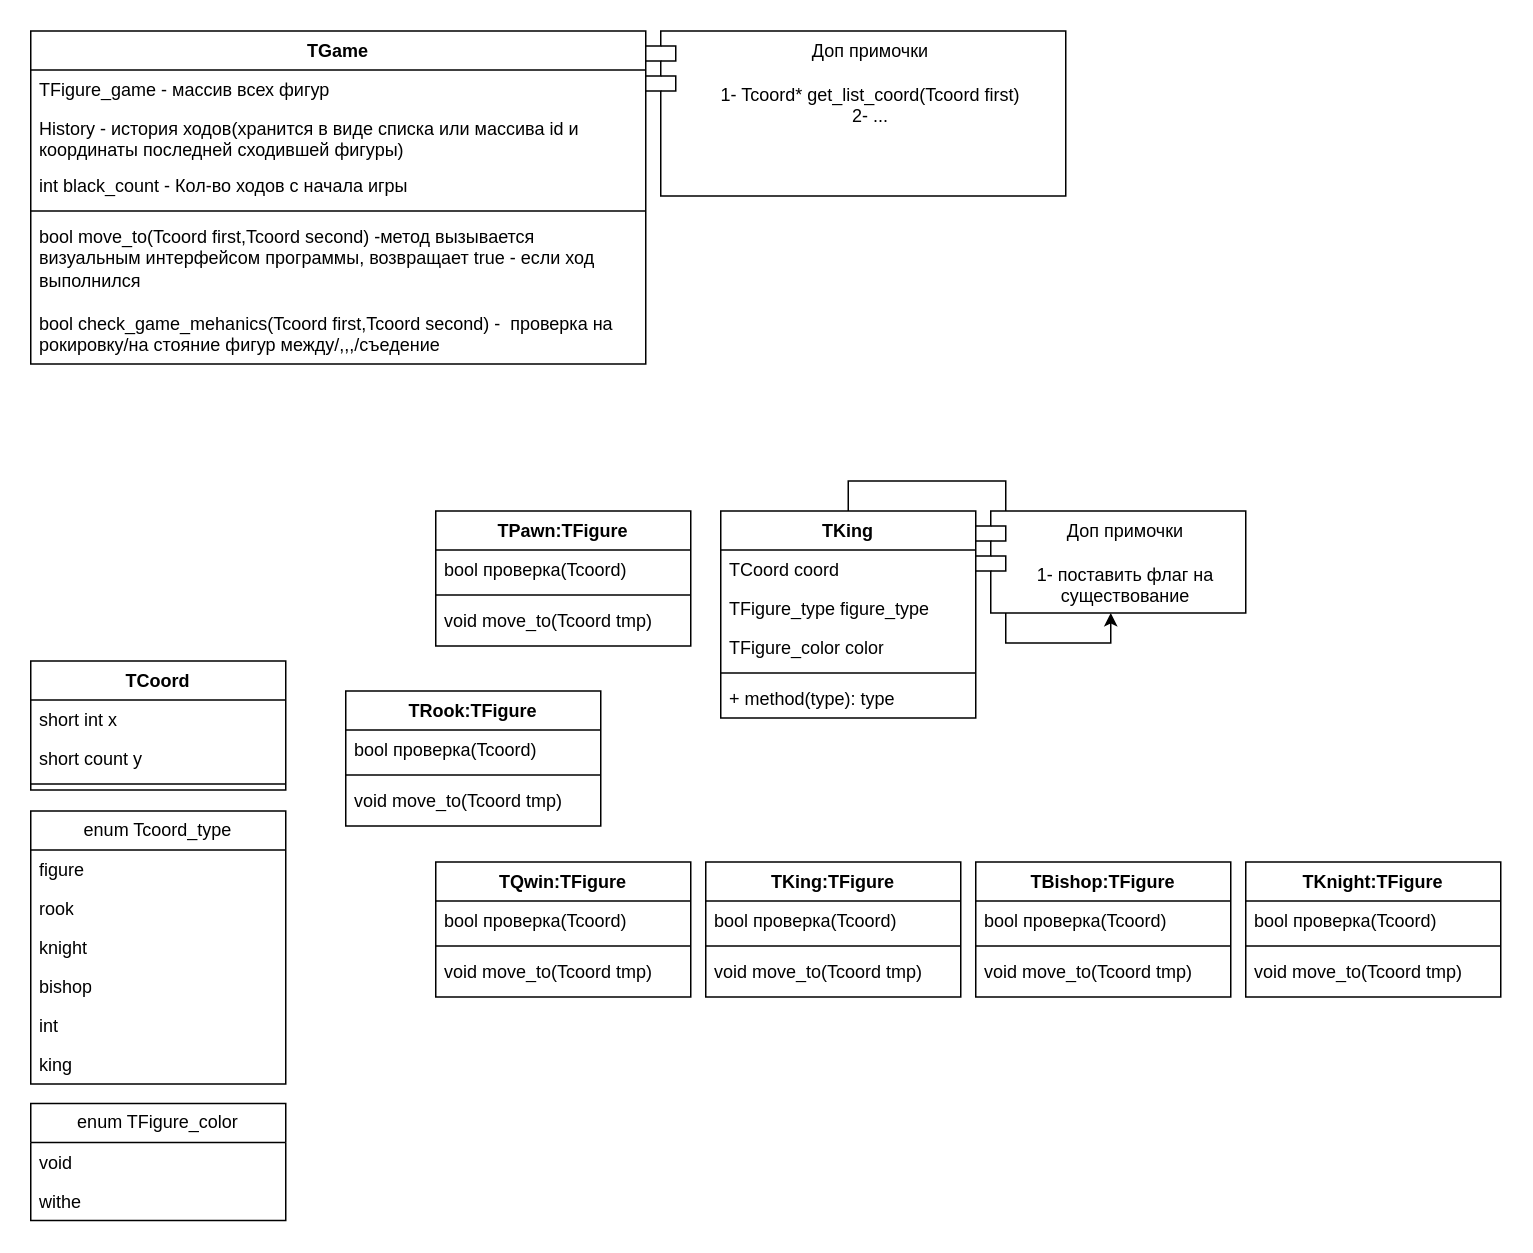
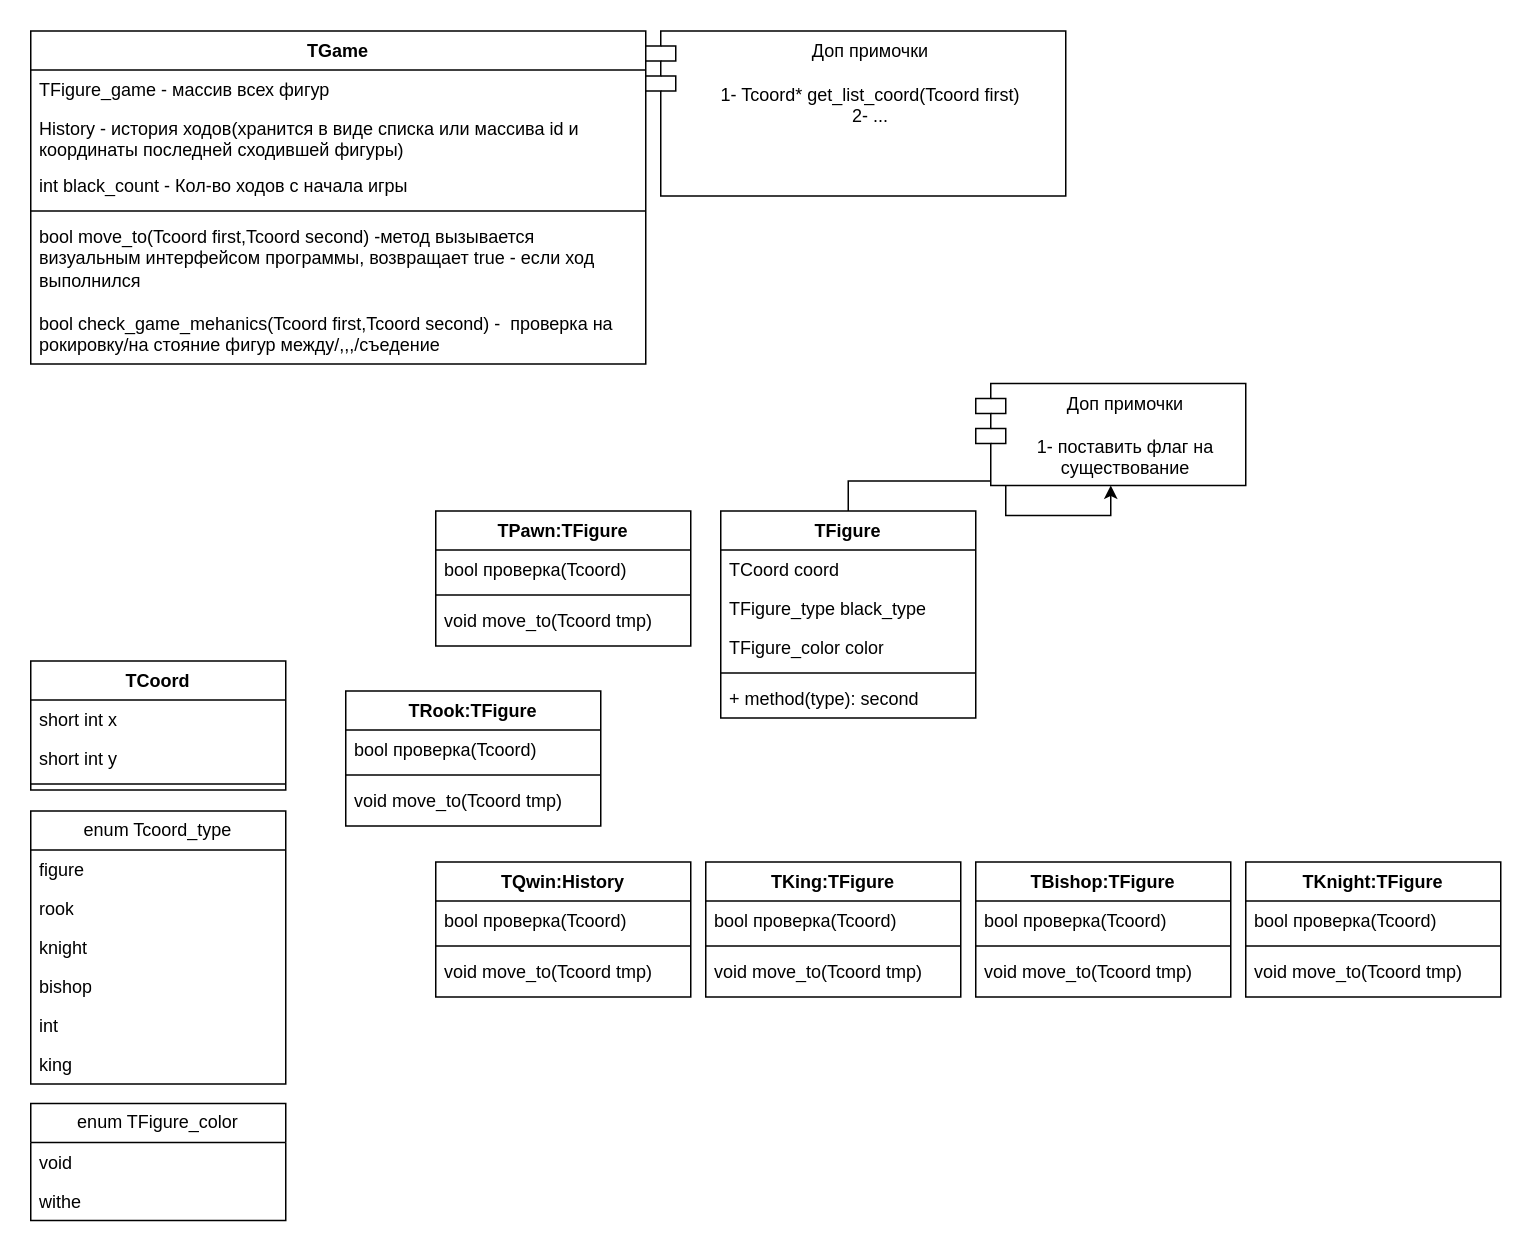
node "TKing": label "TKing" -> "TFigure"
node "Доп примочки 1- поставить флаг на существование": moved (1111, 562) -> (1111, 434)
node "TFigure_type figure_type": label "TFigure_type figure_type" -> "TFigure_type black_type"
node "+ method(type): type": label "+ method(type): type" -> "+ method(type): second"
node "short count y": label "short count y" -> "short int y"
node "TQwin:TFigure": label "TQwin:TFigure" -> "TQwin:History"
